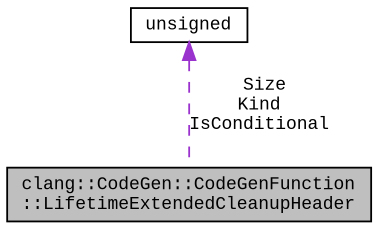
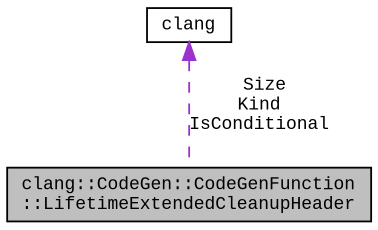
node "unsigned": label "unsigned" -> "clang"
